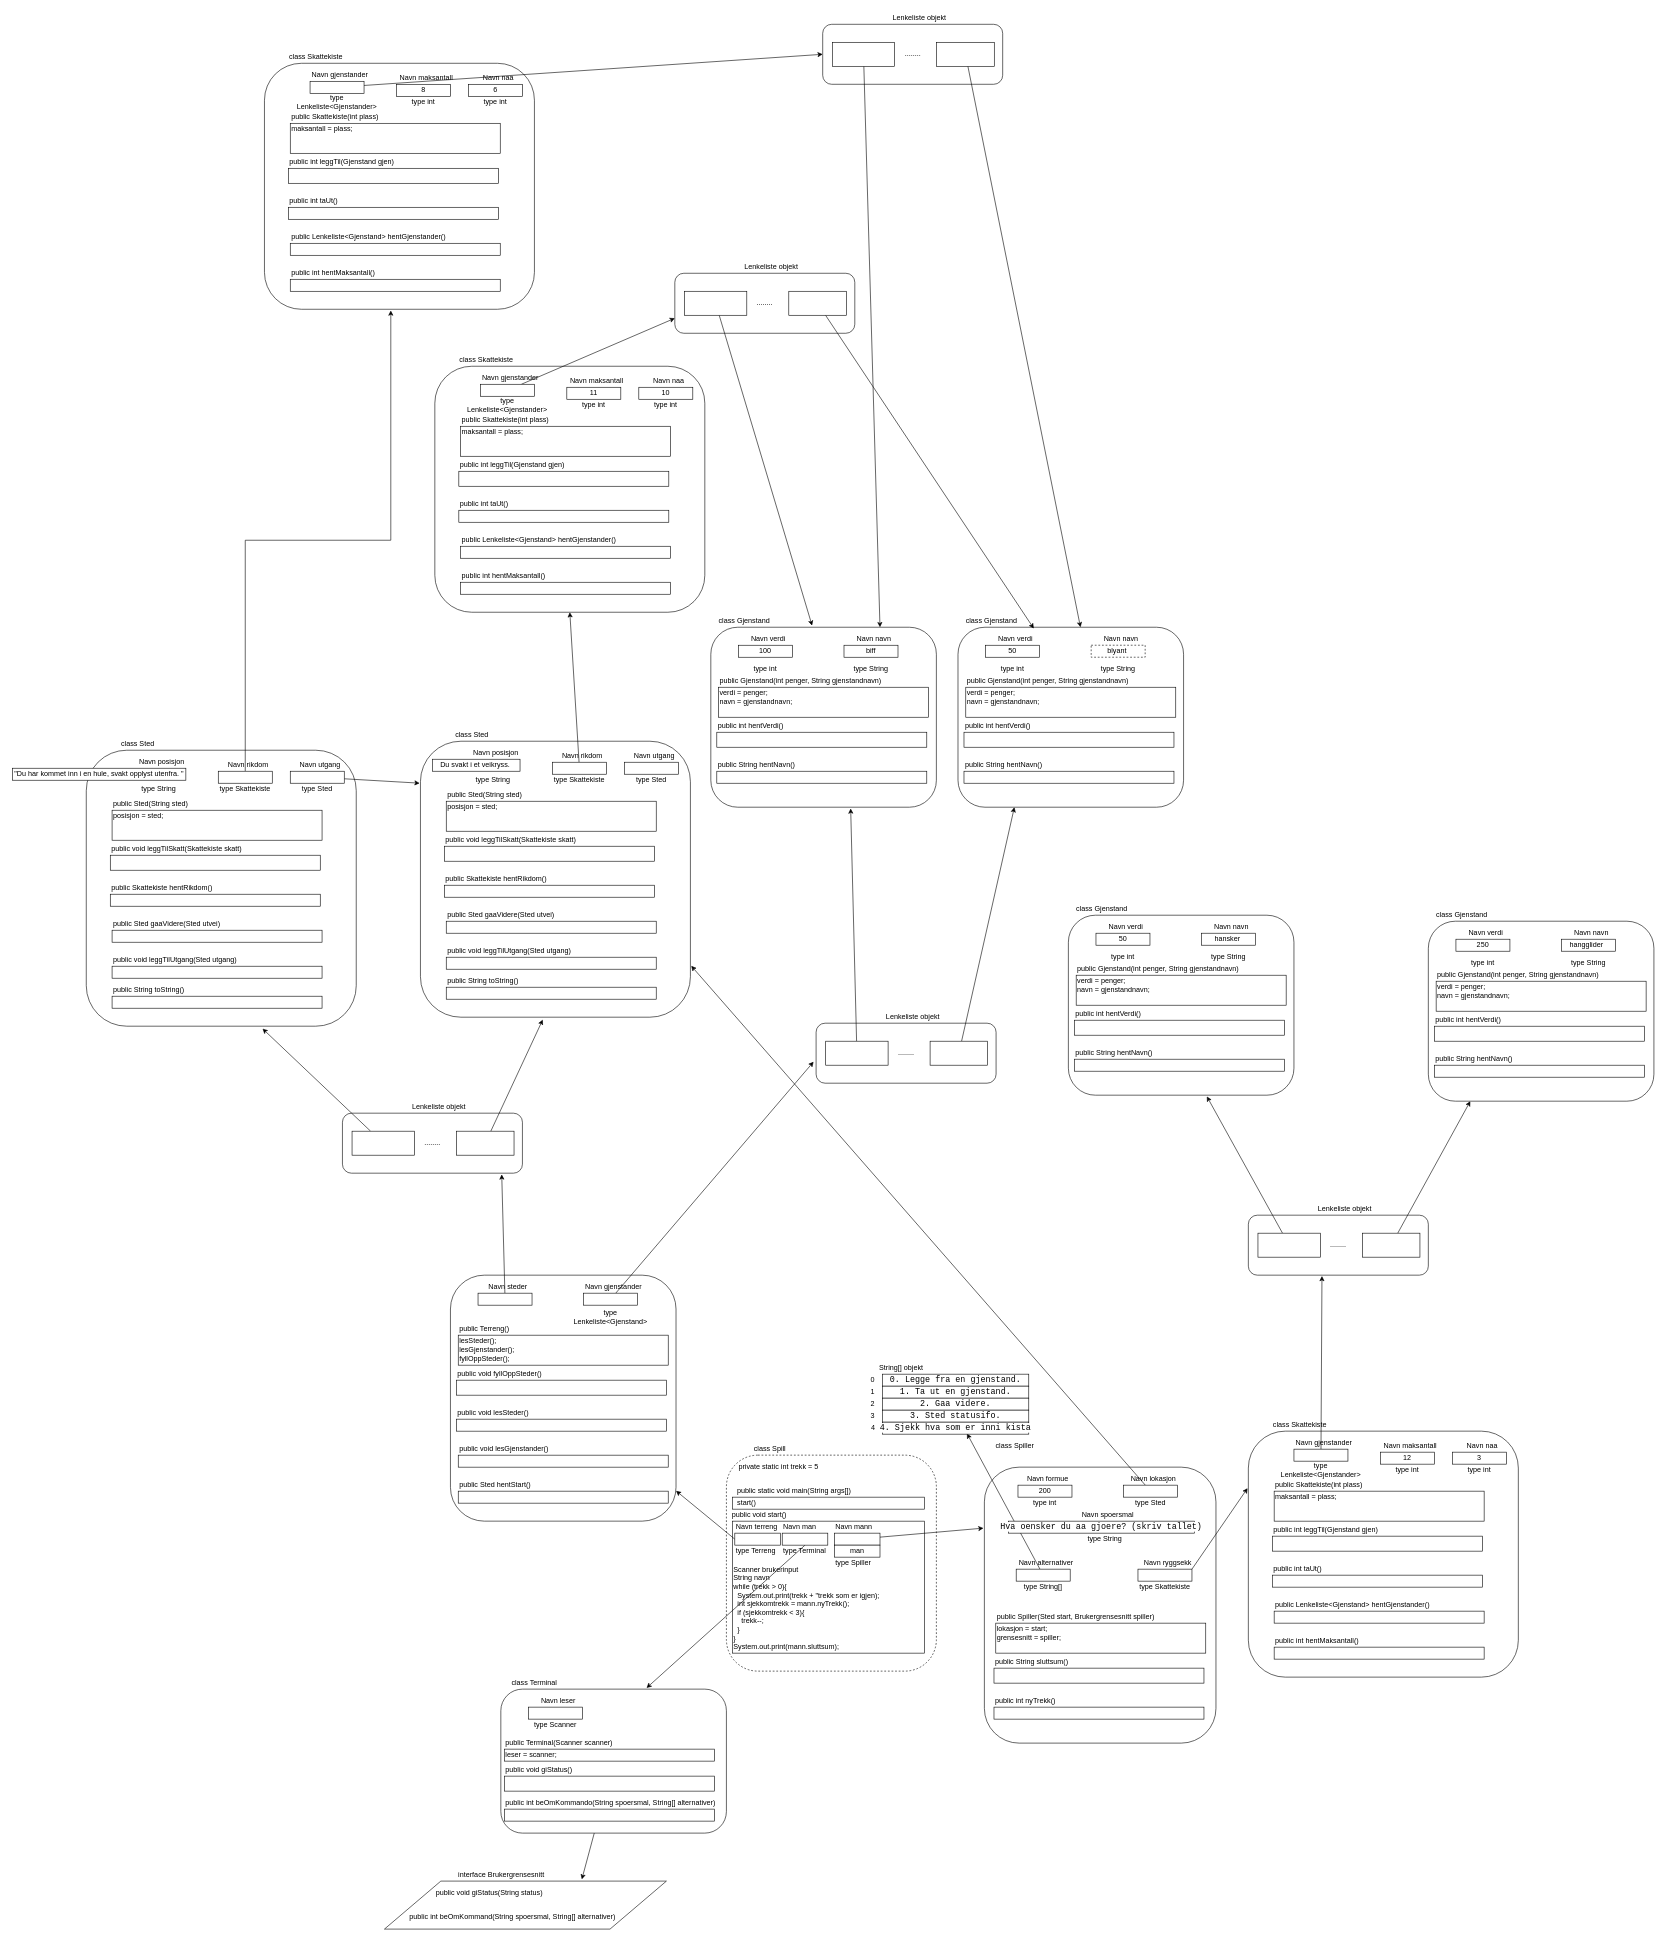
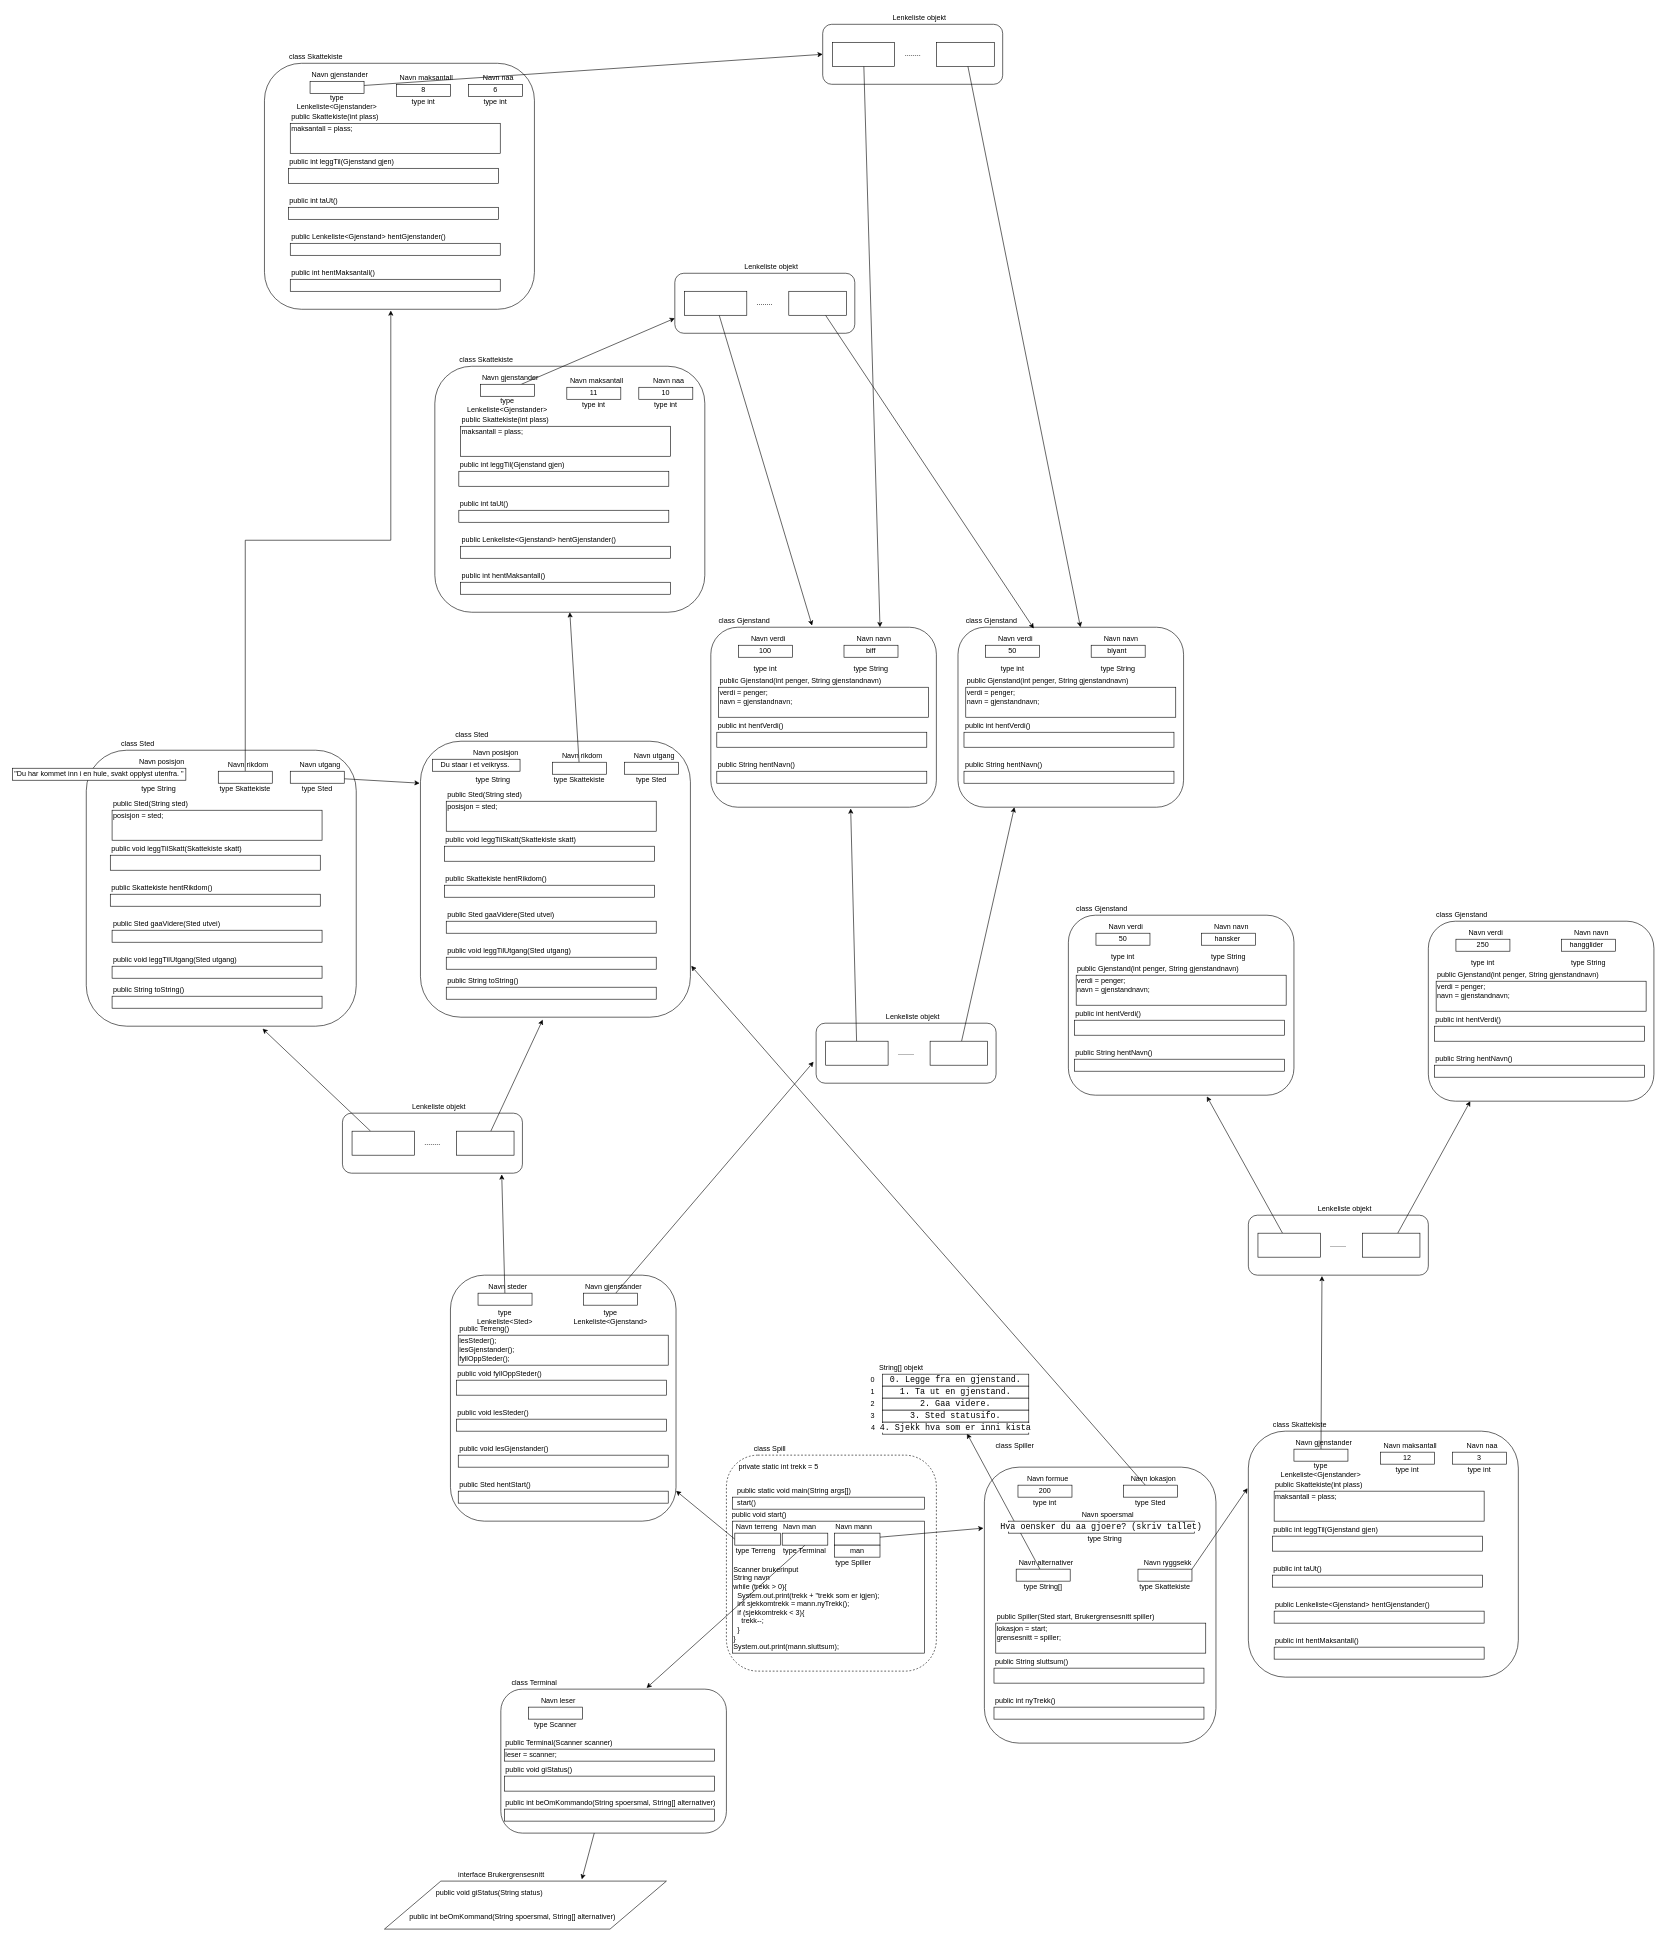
node "blyant": style dashed -> solid
node "Du svakt i et veikryss.": label "Du svakt i et veikryss." -> "Du staar i et veikryss."
node "type Lenkeliste<Sted>": added
